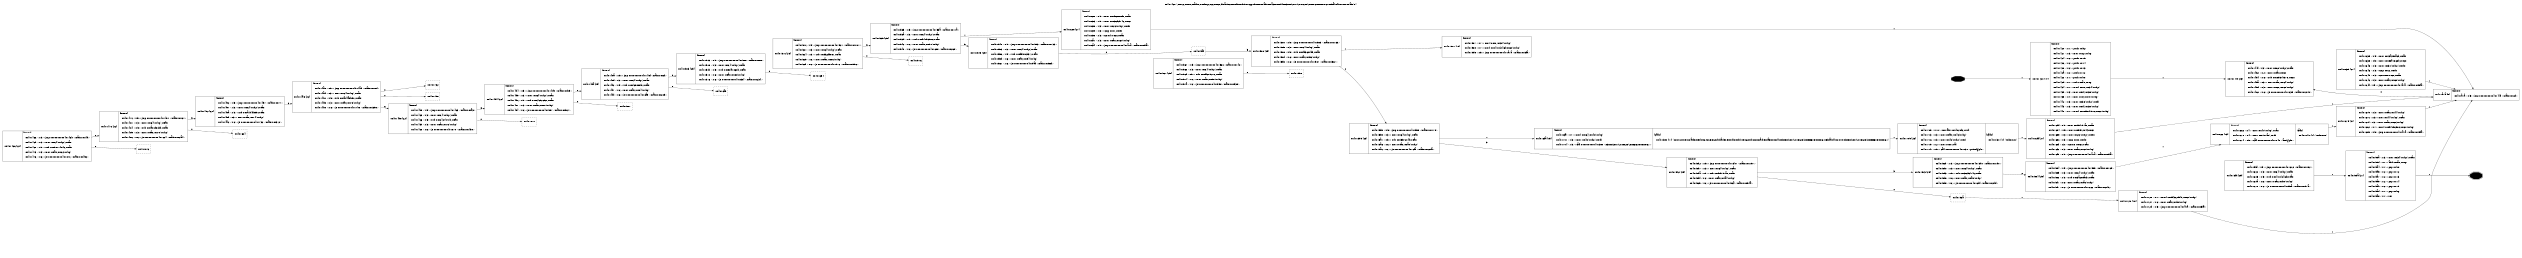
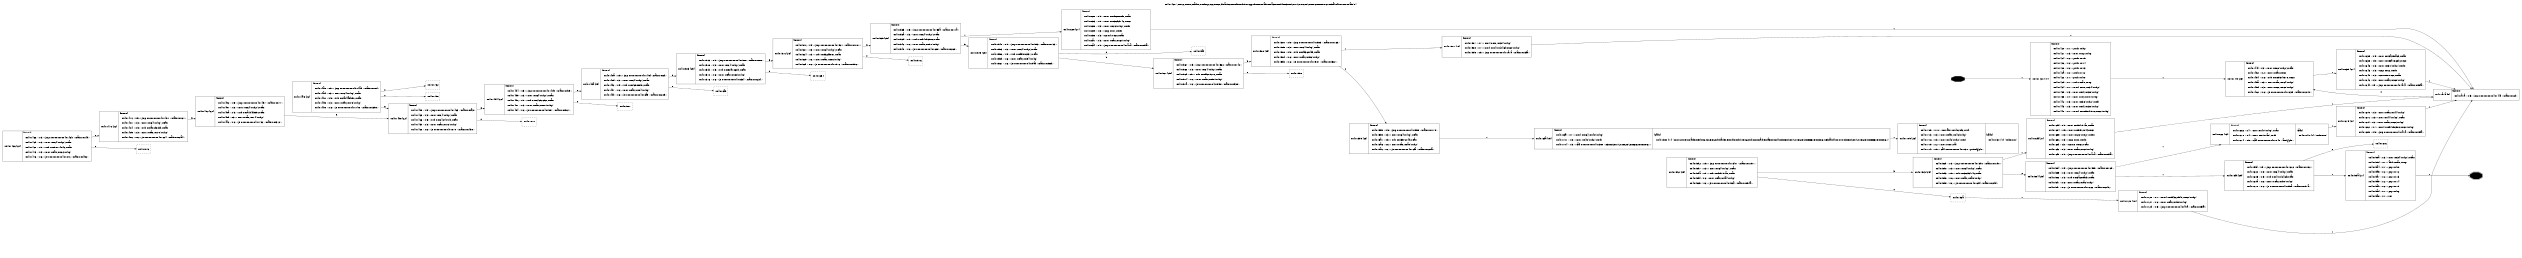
edge "0x401987 [19]" -> "0x401a1a [5]": added, label "1"
edge "0x4019af" -> "0x401580 [25]": now "0x401567 [25]" -> "0x401580 [25]"
edge "0x401503 [25]" -> "0x40151c [25]": added, label "6"
edge "0x40154e [25]" -> "0x401567 [25]": added, label "5"
edge "0x40144f [23]" -> "0x401639 [27]": added, label "1"
edge "0x401492 [22]" -> "0x4014a8 [22]": now "0x401492 [22]" -> "0x4014be [22]"
node "0x4016c4": removed
edge "0x401709 [23]" -> "0x4016df [27]": now "0x4015cb [25]" -> "0x4016df [27]"
node "0x401616": added
edge "0x401599 [25]" -> "0x4015b2 [25]": removed, label "3"
edge "0x4015e4 [25]" -> "0x4015fd [25]": added, label "1"
